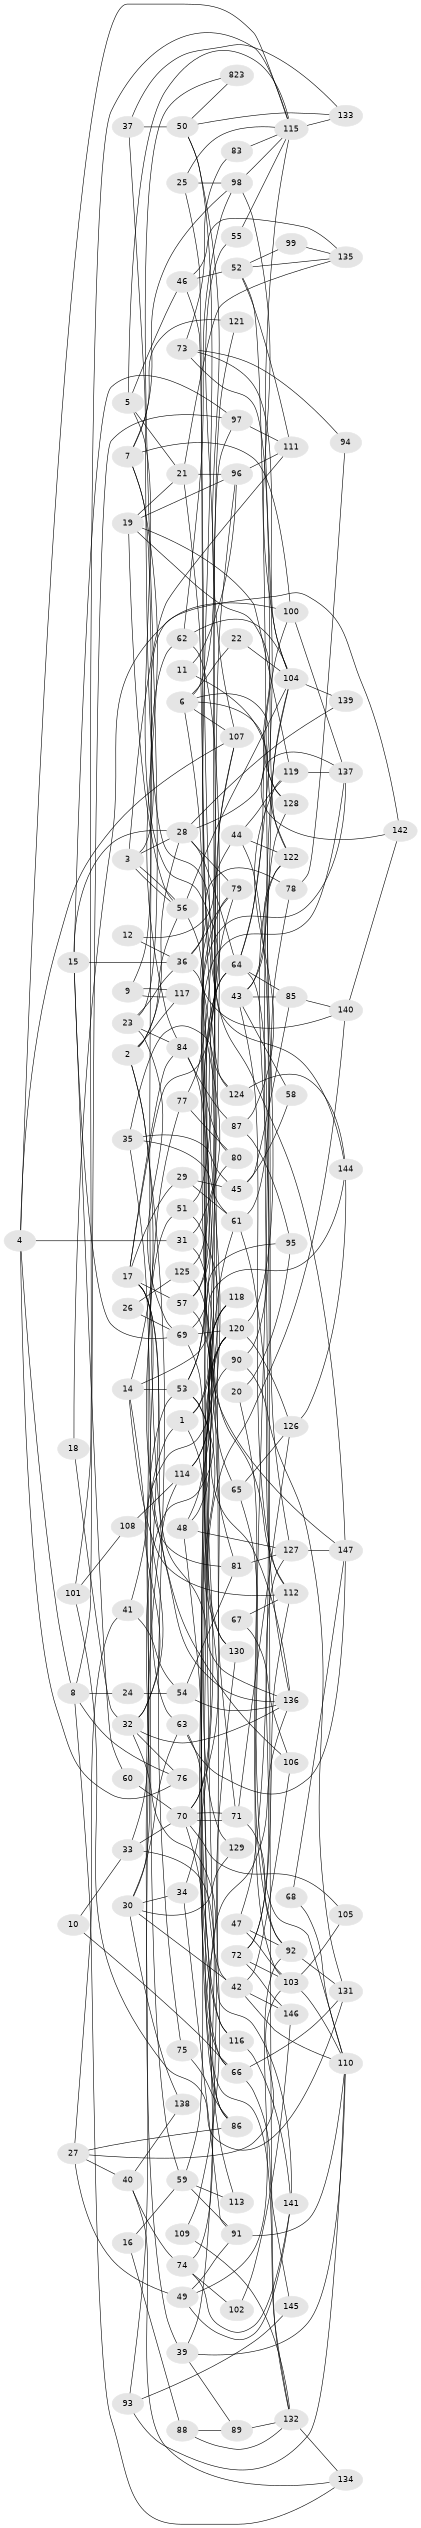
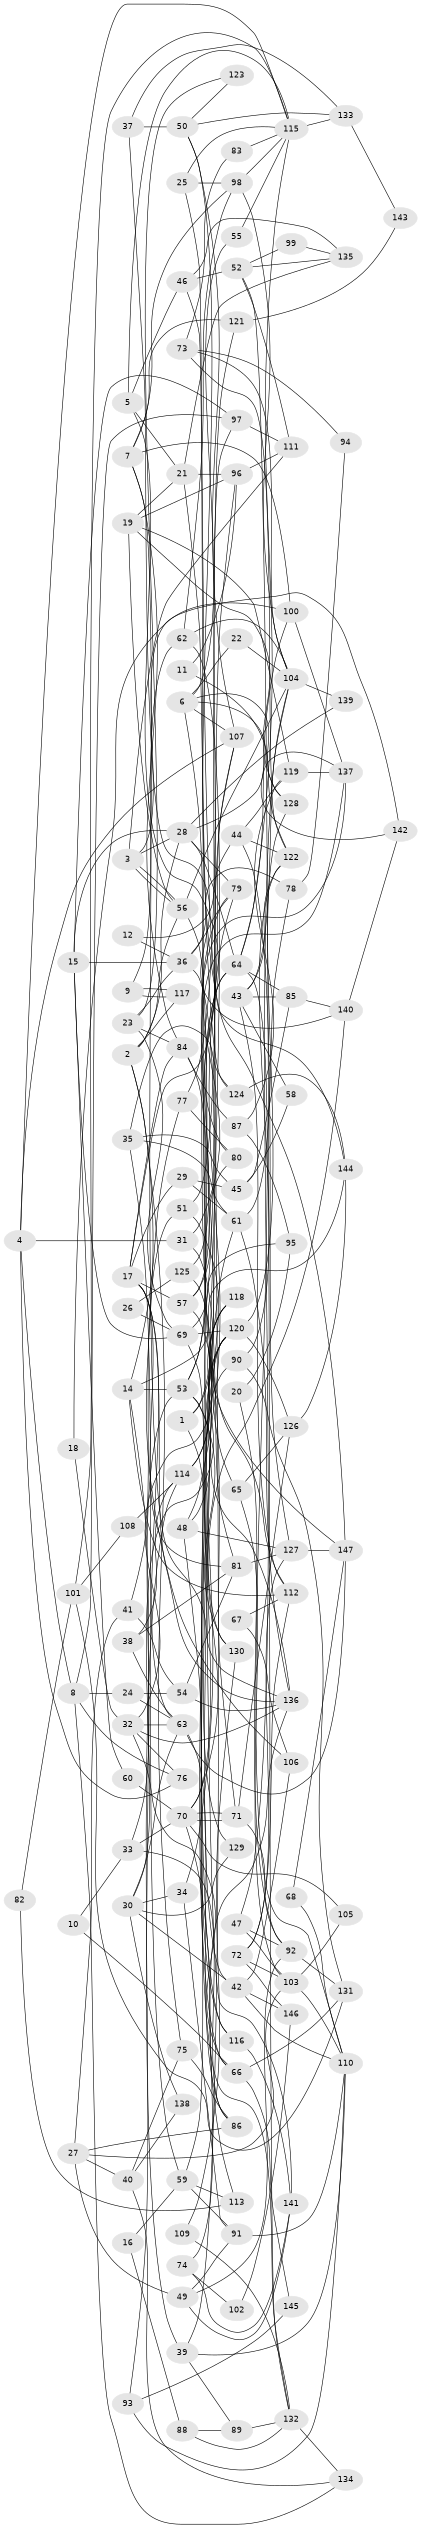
node "823": label "823" -> "123"
node "143": added
edge "1" -- "32": now "63" -- "32"
node "38": added
edge "24" -- "63": added
node "82": added
edge "40" -- "74": now "40" -- "75"
